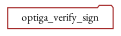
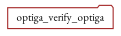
node "optiga_verify_sign": label "optiga_verify_sign" -> "optiga_verify_optiga"
